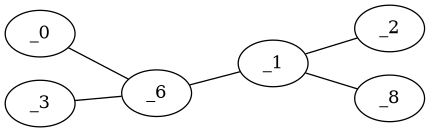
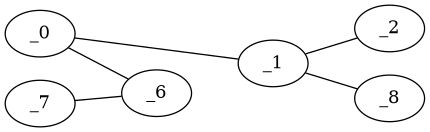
edge "_1" -- "_6": now "_1" -- "_0"
node "_3": label "_3" -> "_7"
